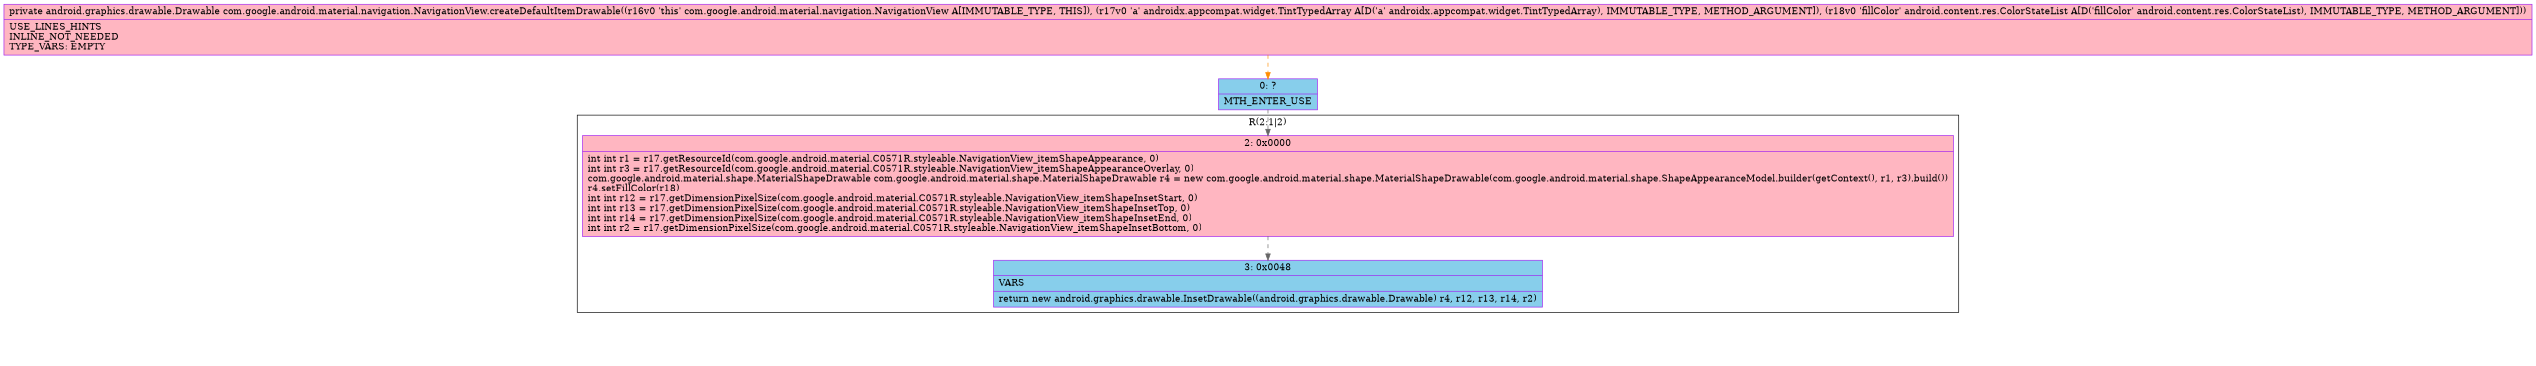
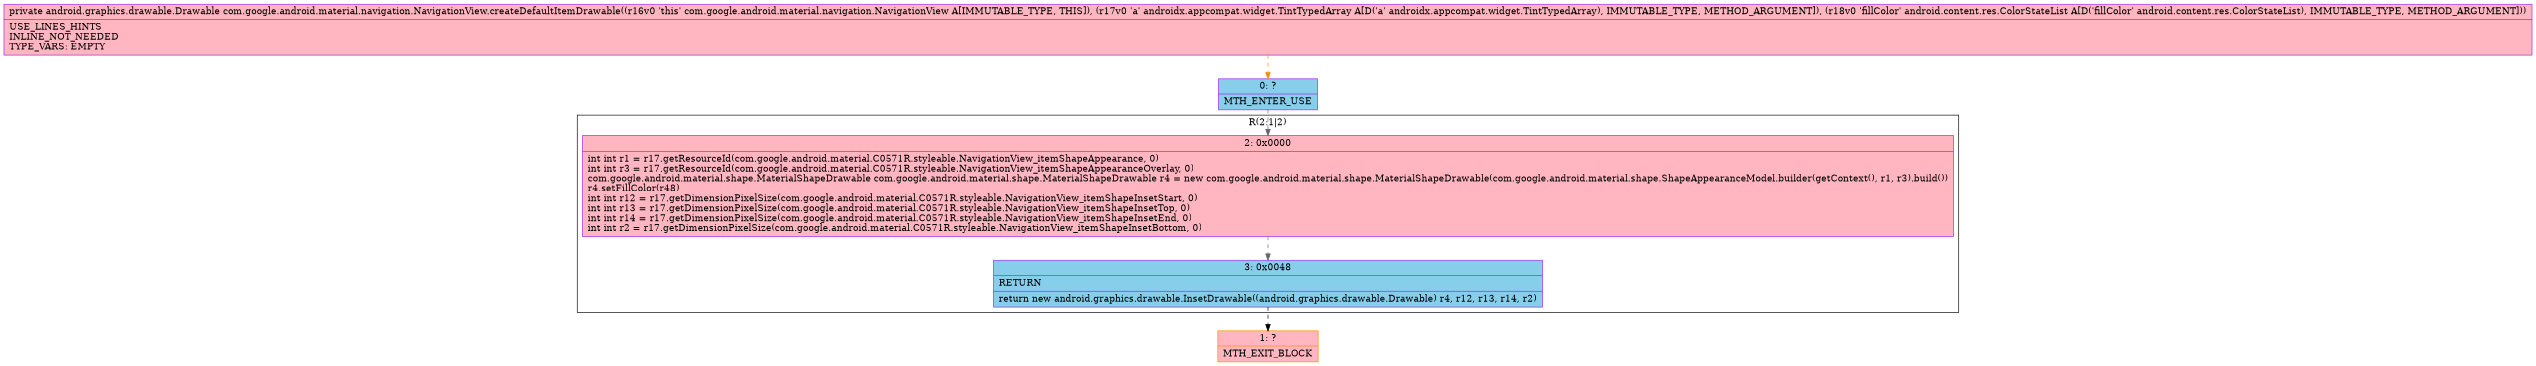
node "2: 0x0000": text "r4.setFillColor(r18)" -> "r4.setFillColor(r48)"
node "3: 0x0048": text "VARS" -> "RETURN"
node "1: ?": added
